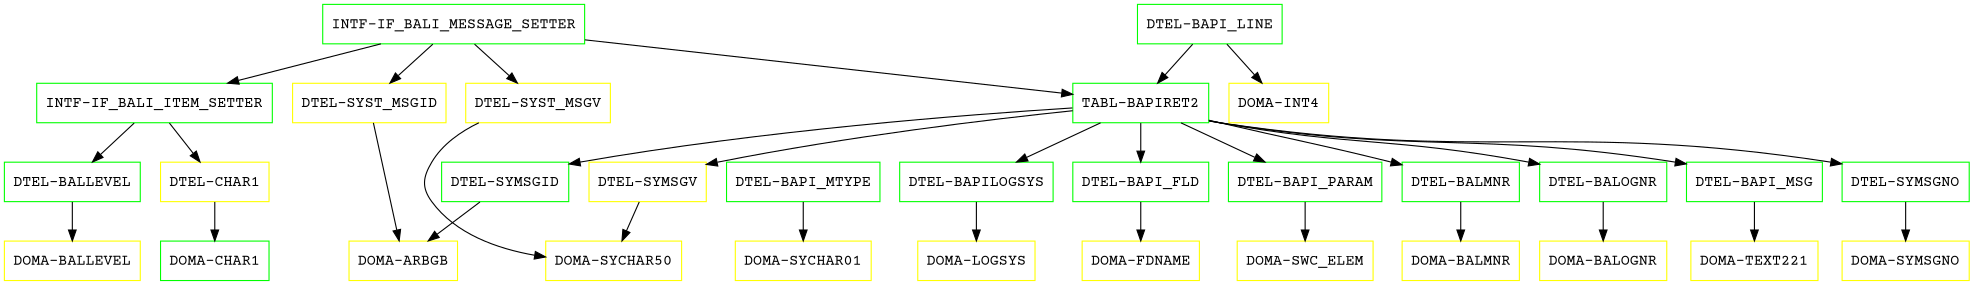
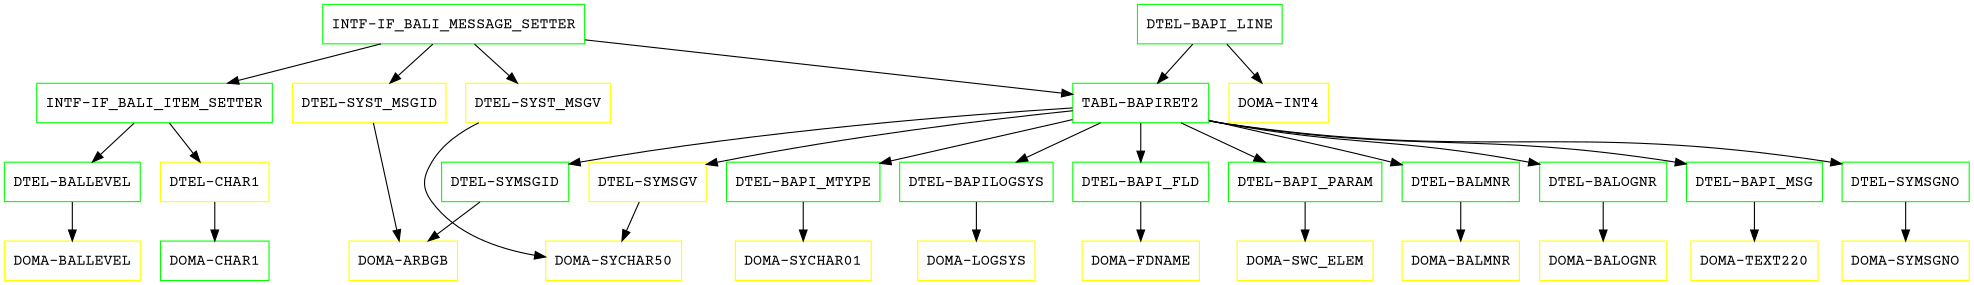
edge "TABL-BAPIRET2" -> "DTEL-BAPI_MTYPE": added
node "DOMA-TEXT221": label "DOMA-TEXT221" -> "DOMA-TEXT220"
